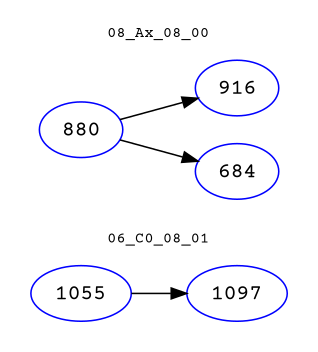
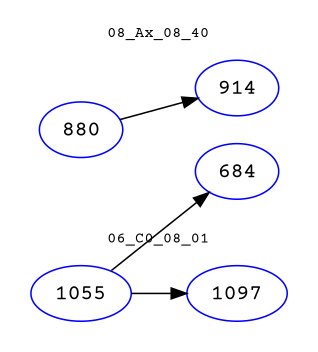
cluster "08_Ax_08_00": label "08_Ax_08_00" -> "08_Ax_08_40"
node "916": label "916" -> "914"
edge "880" -> "684": now "1055" -> "684"
